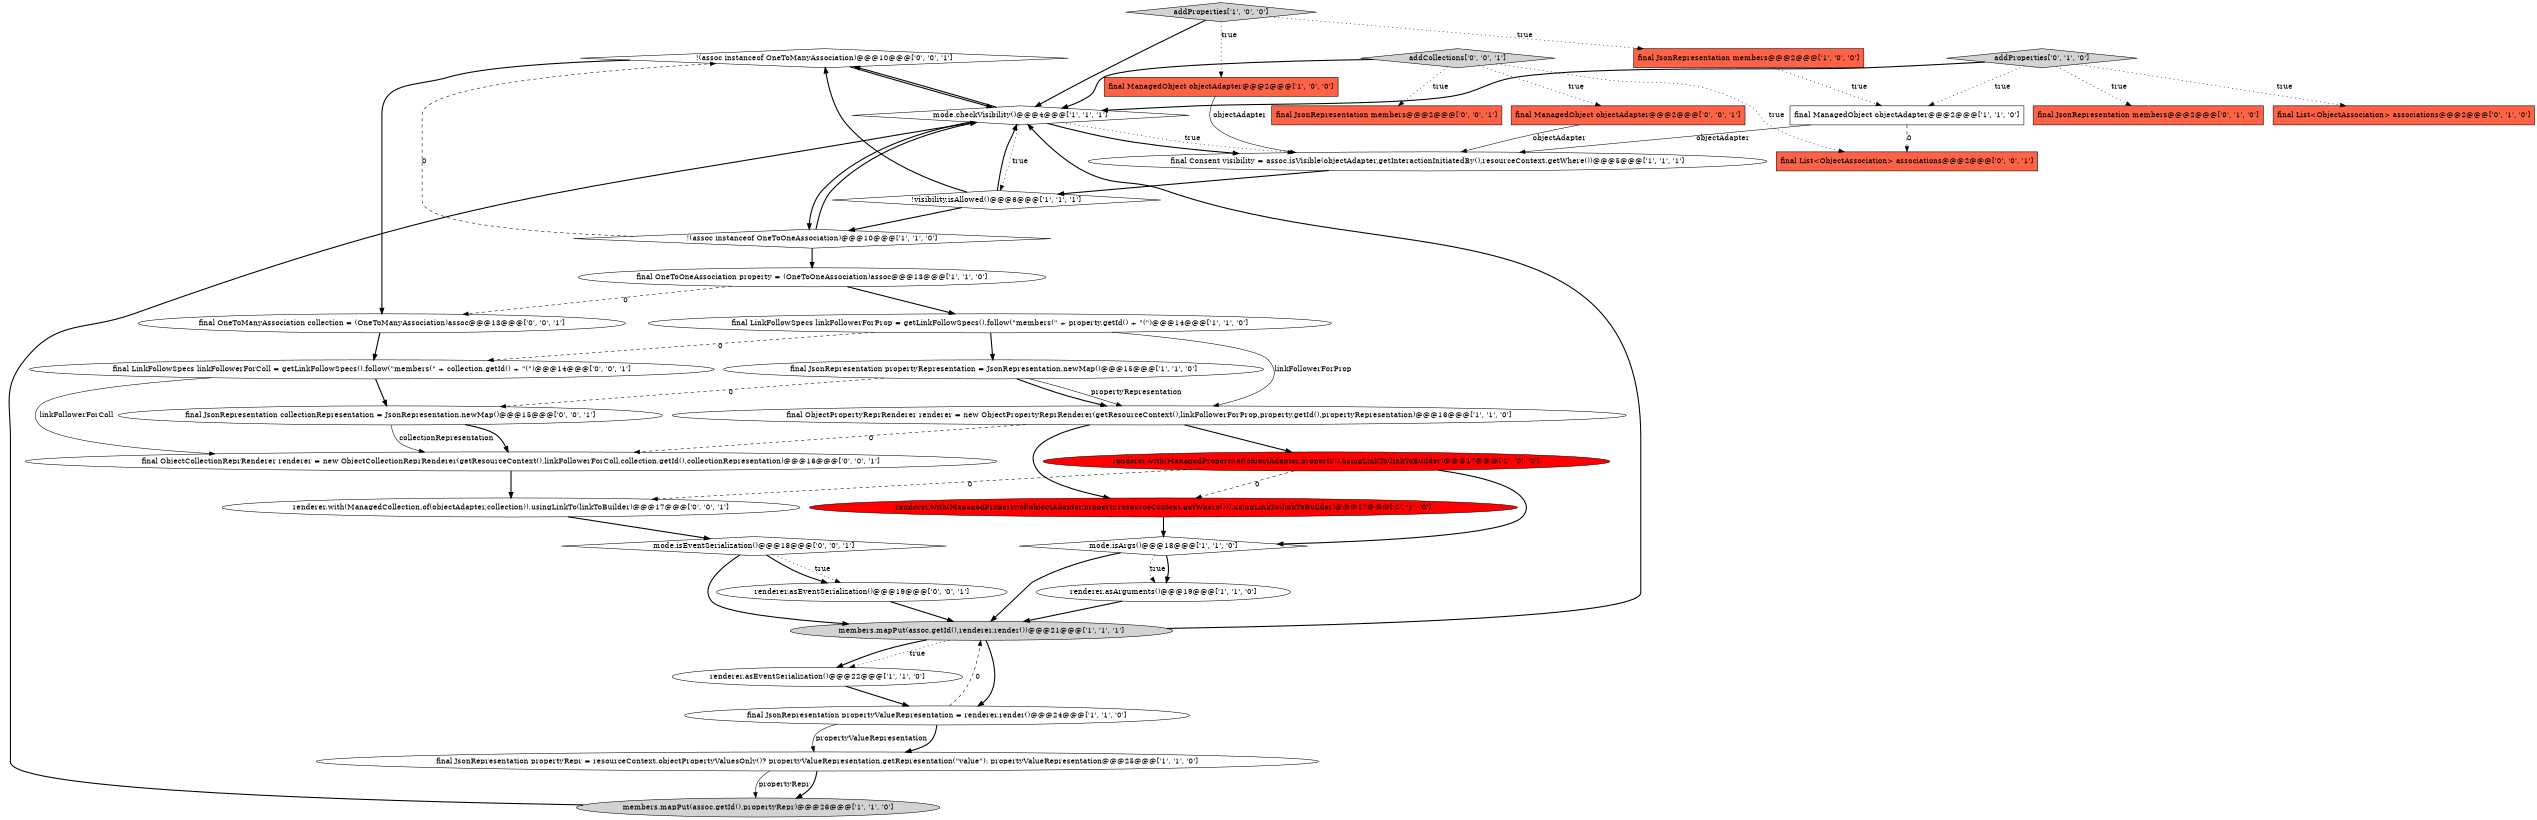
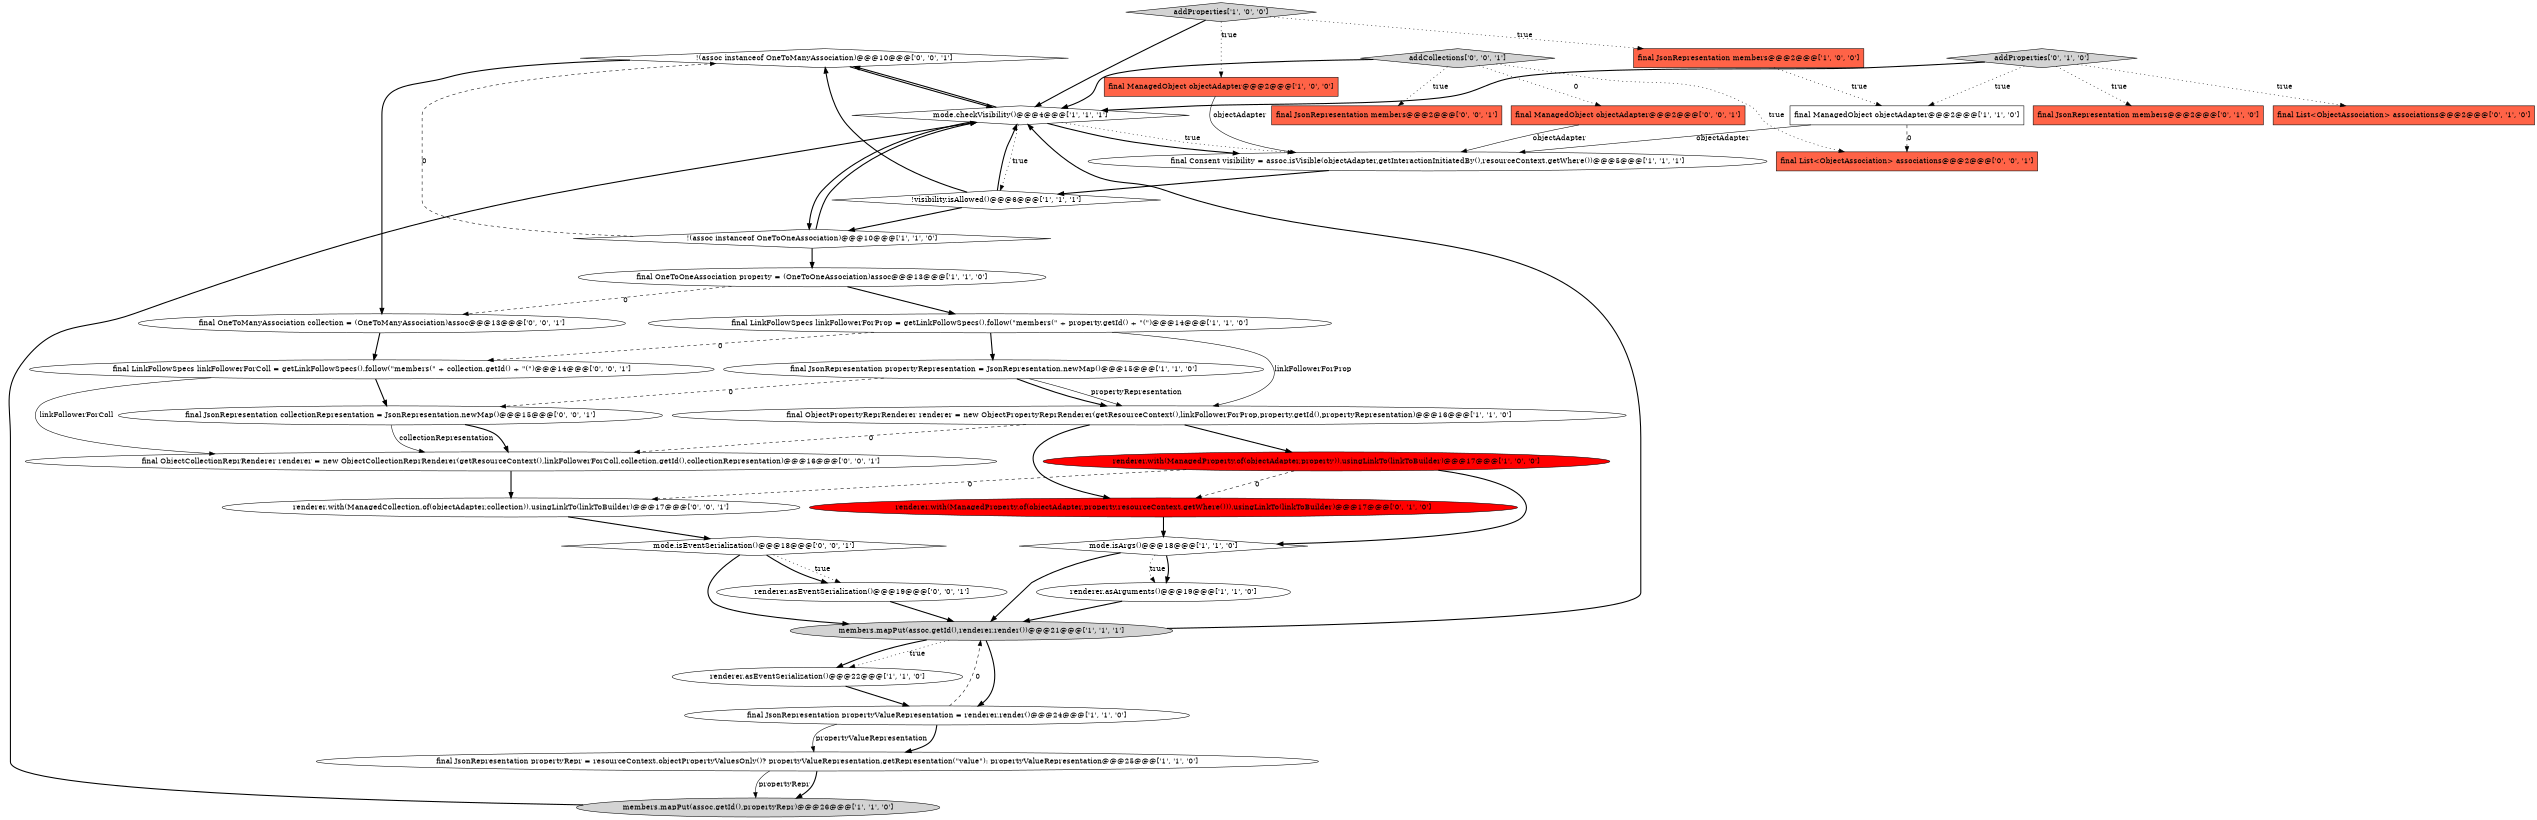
edge "addCollections['0', '0', '1']" -> "final ManagedObject objectAdapter@@@2@@@['0', '0', '1']": label "true" -> "0"
